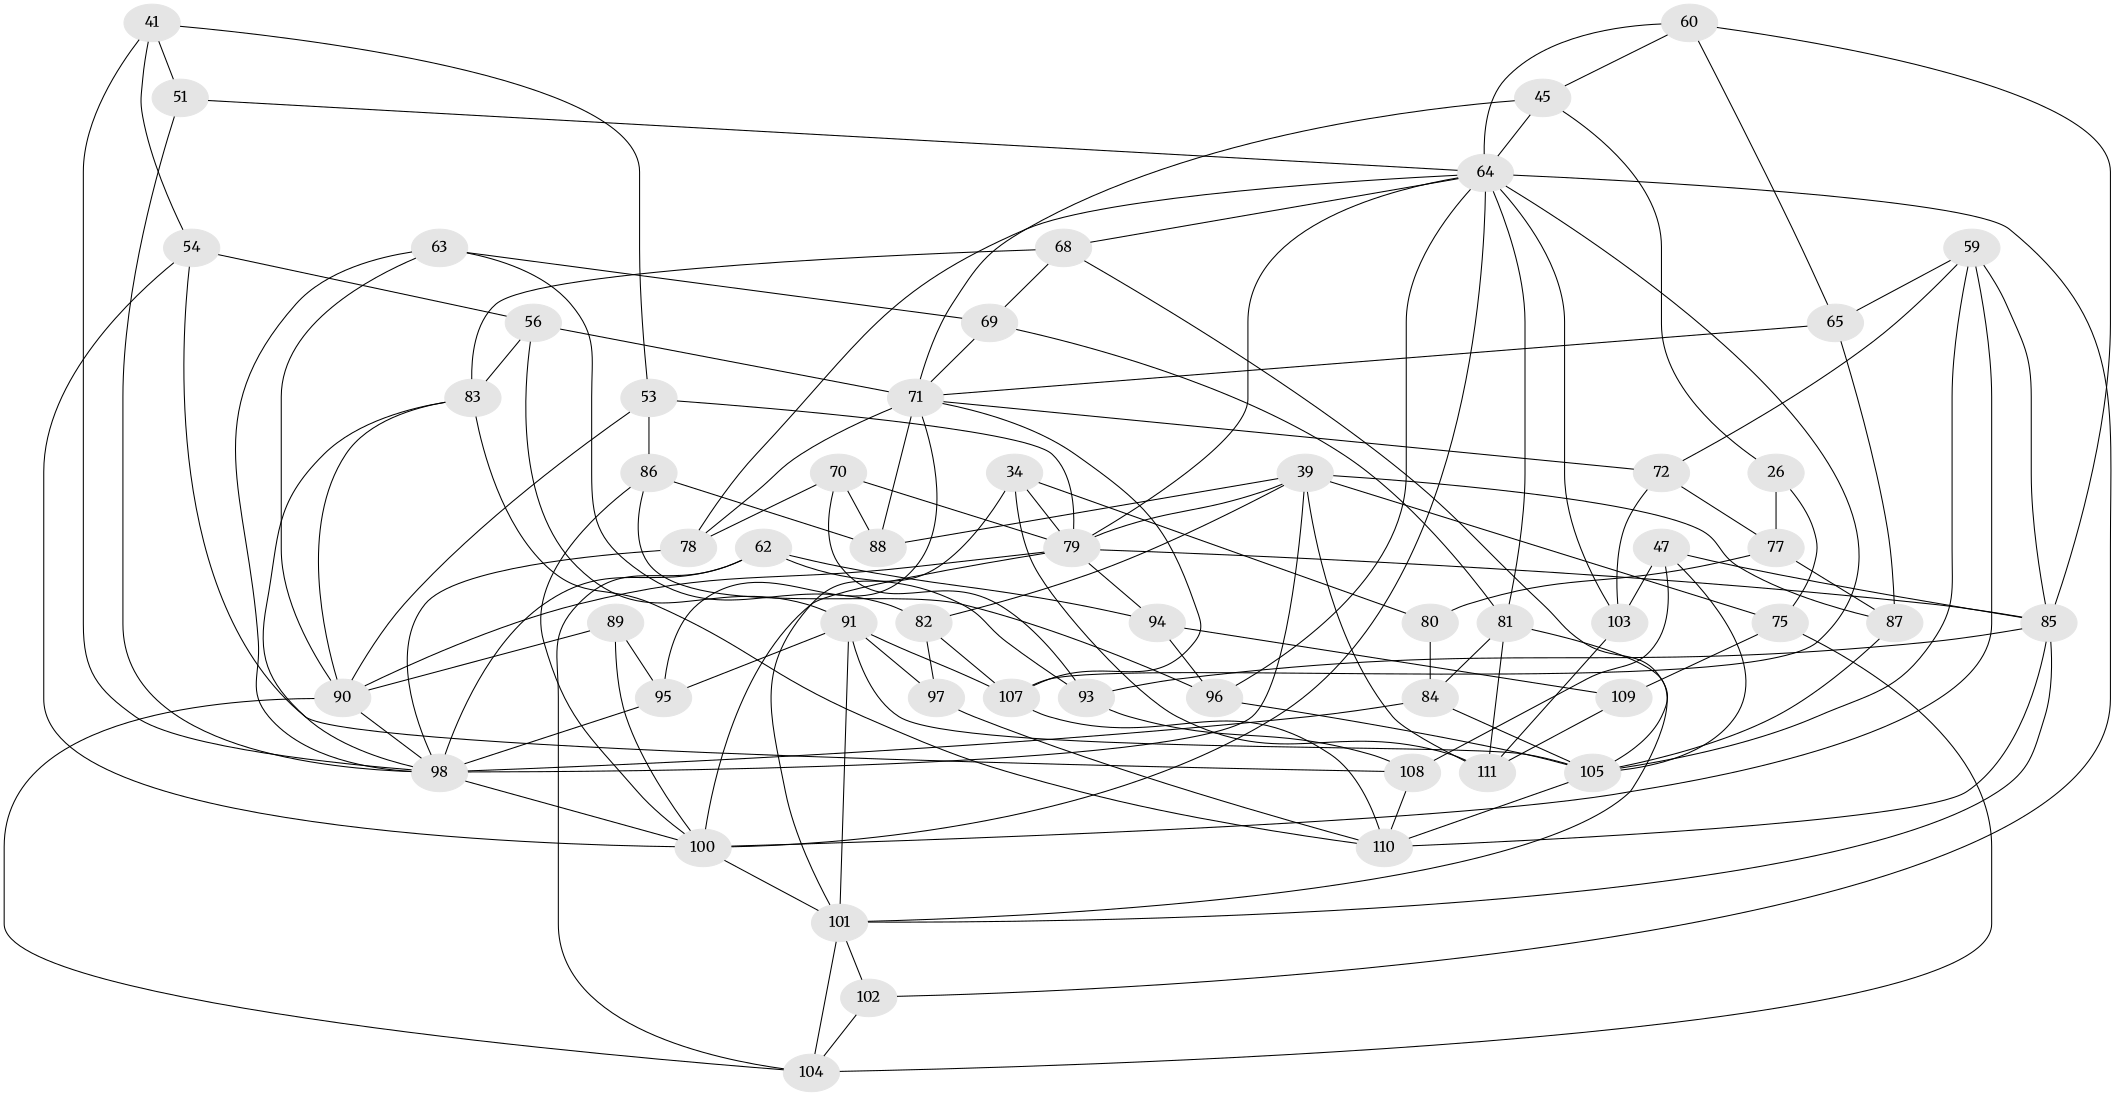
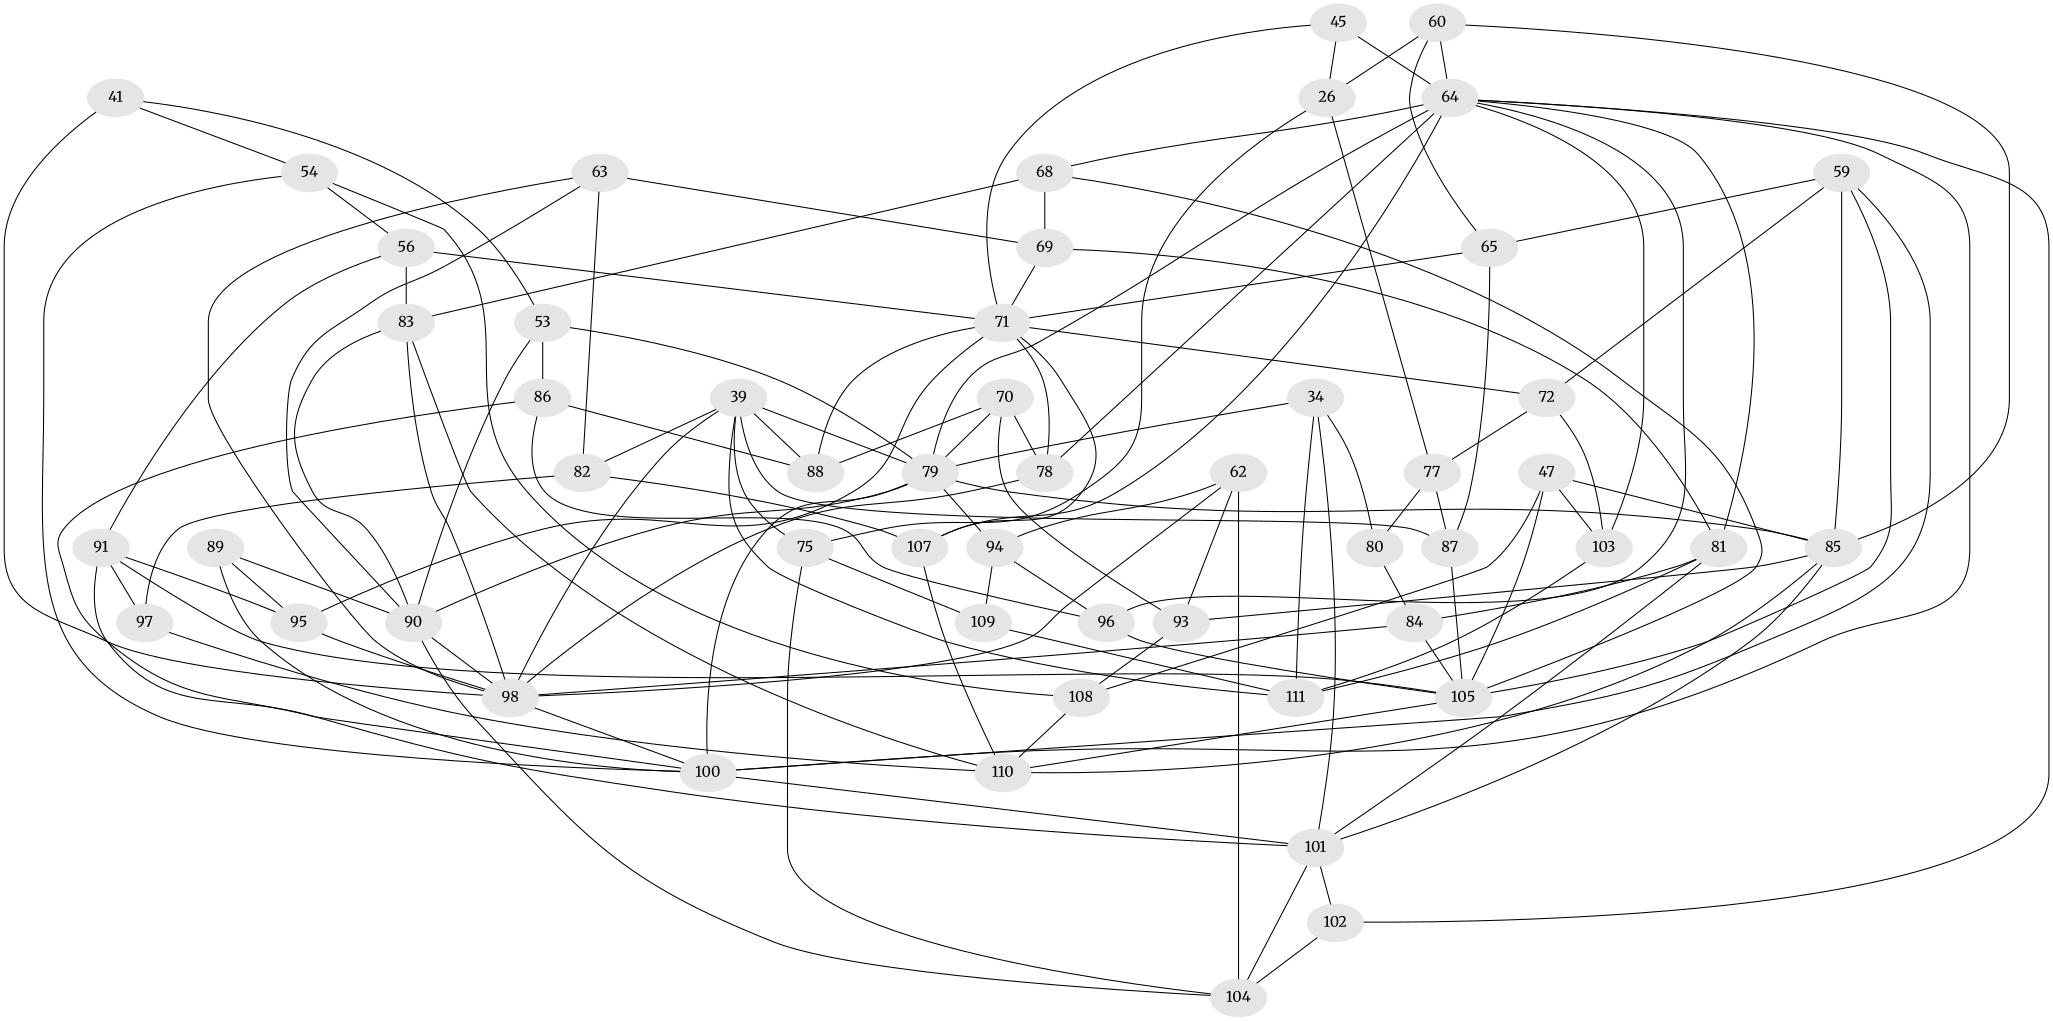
edge "60" -- "45": now "60" -- "26"
node "51": removed
edge "91" -- "107": removed
